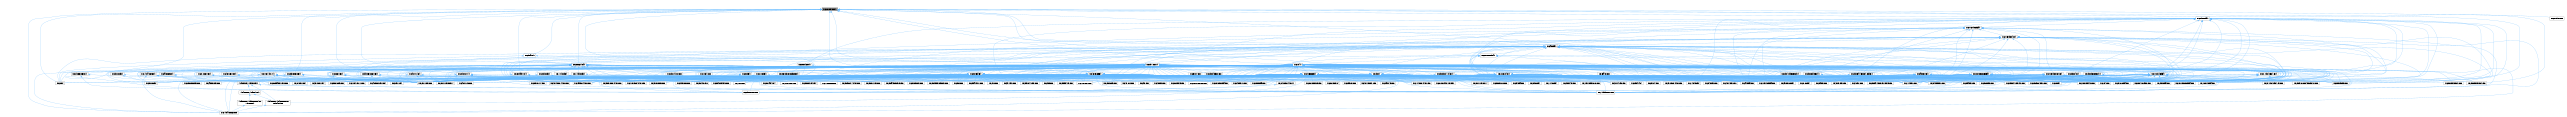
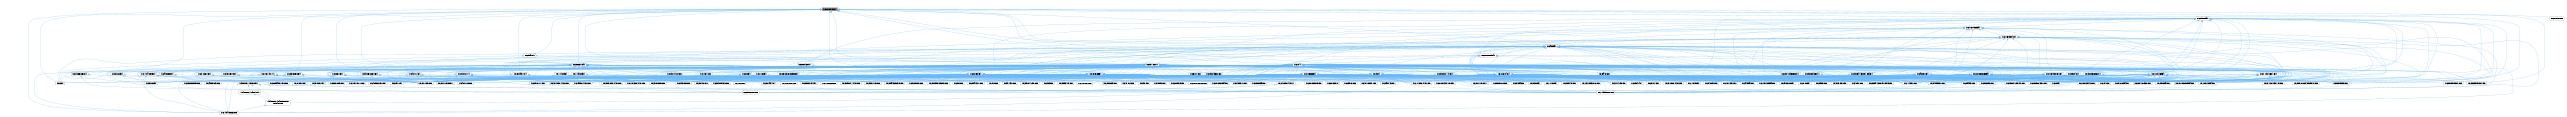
node "src/sqlcode.h": removed
node "vhdlparser/VhdlParserToken Manager.h": removed
